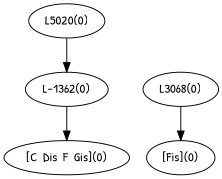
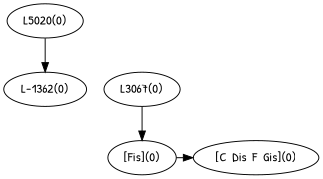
node "L3068(0)": label "L3068(0)" -> "L3067(0)"
edge "L-1362(0)" -> "[C  Dis  F  Gis](0)": now "[Fis](0)" -> "[C  Dis  F  Gis](0)"
